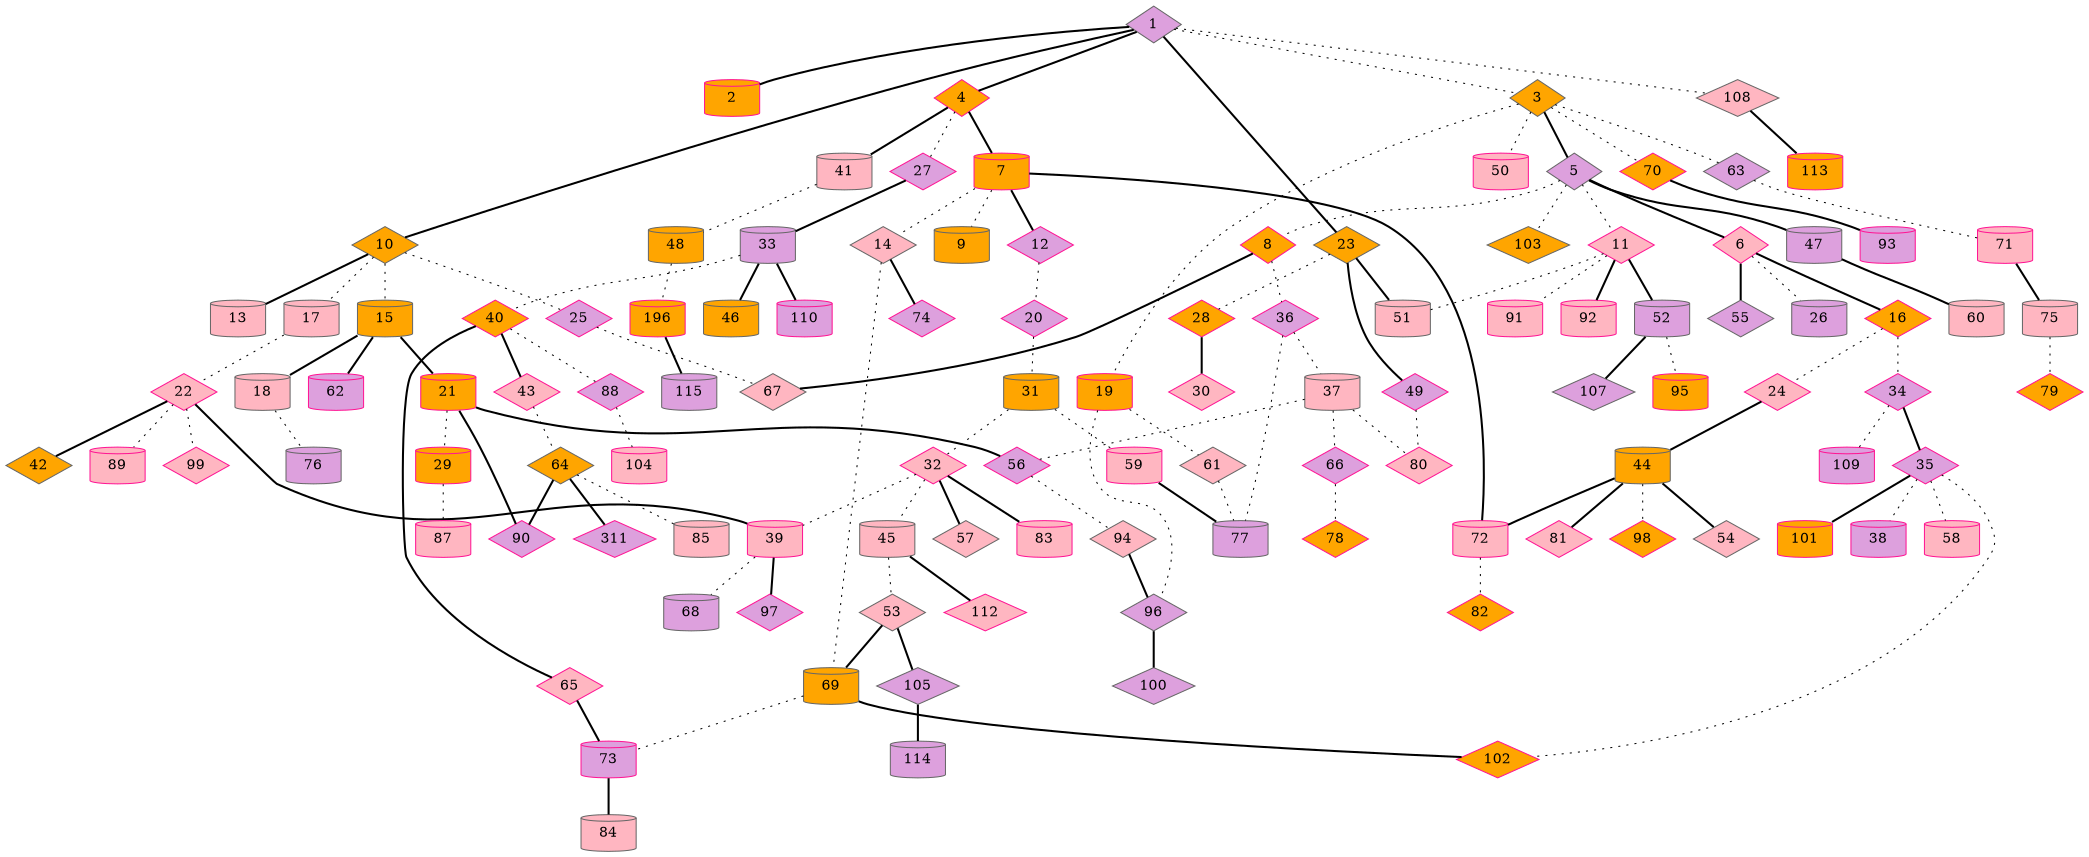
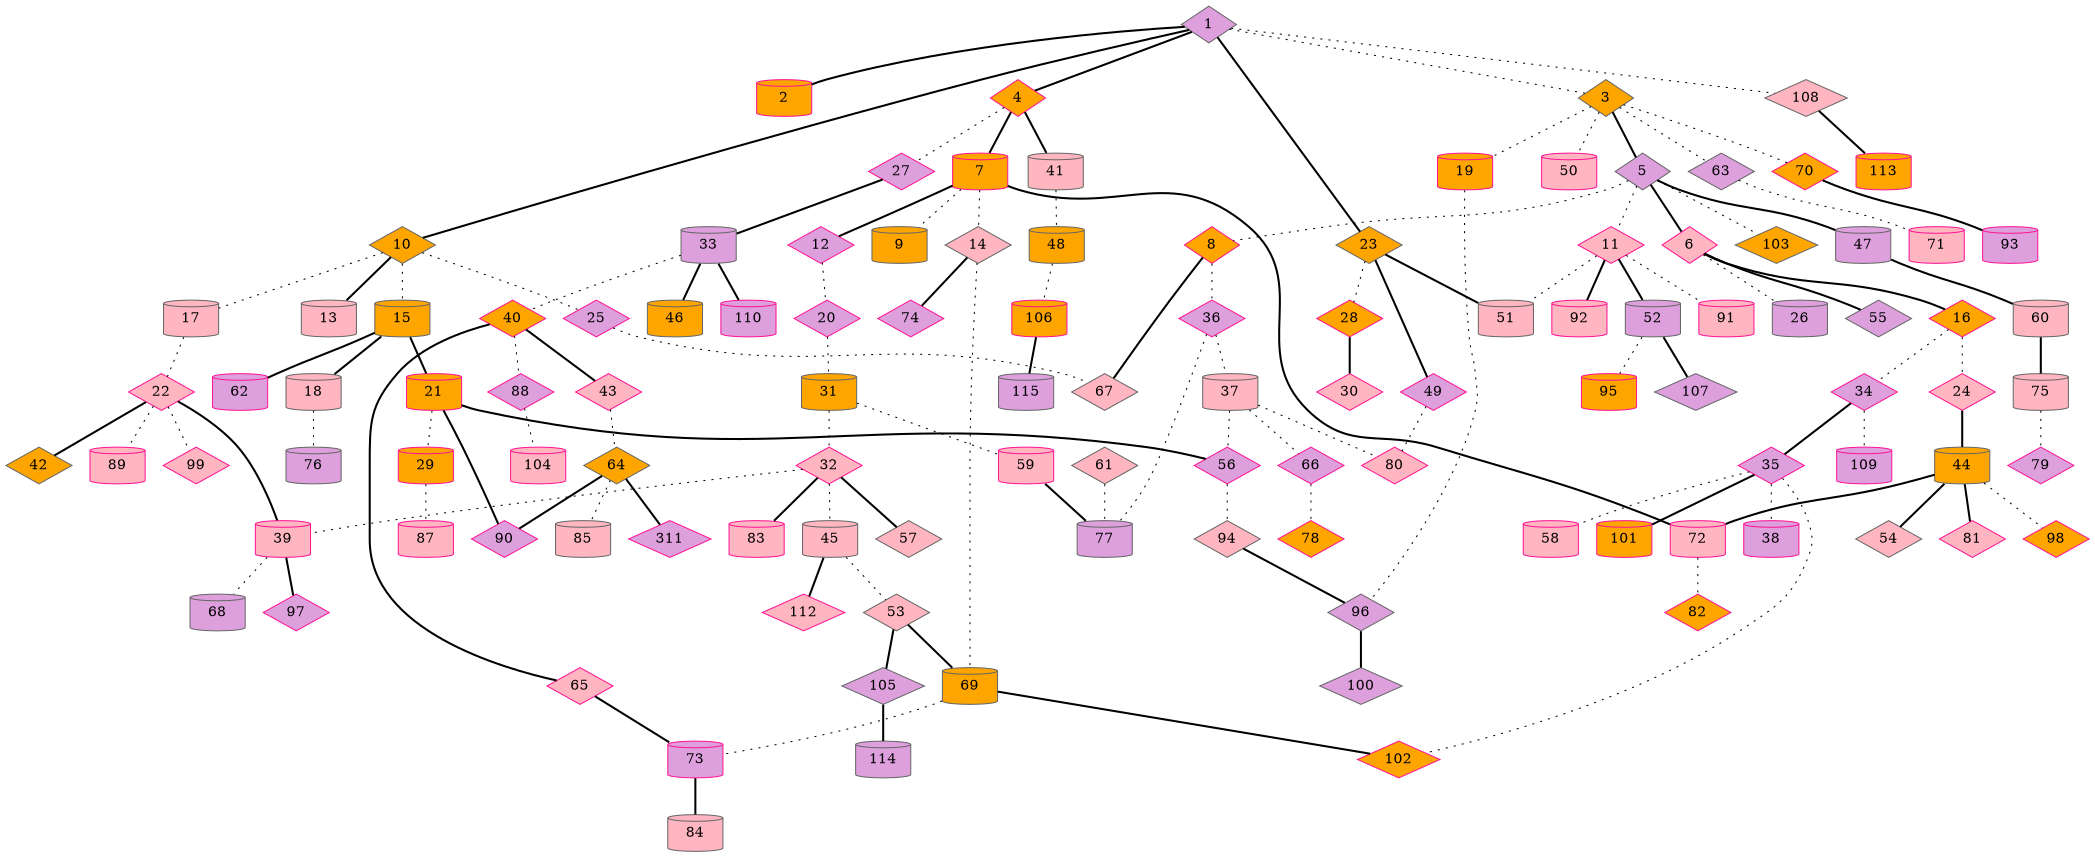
edge "71" -- "75": now "60" -- "75"
node "196": label "196" -> "106"
node "79": fillcolor orange -> plum
edge "19" -- "61": removed
